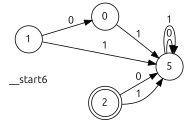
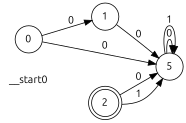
edge "1" -> "0": reversed
edge "0" -> "5": label "1" -> "0"
edge "1" -> "5": label "1" -> "0"
node "__start6": label "__start6" -> "__start0"
